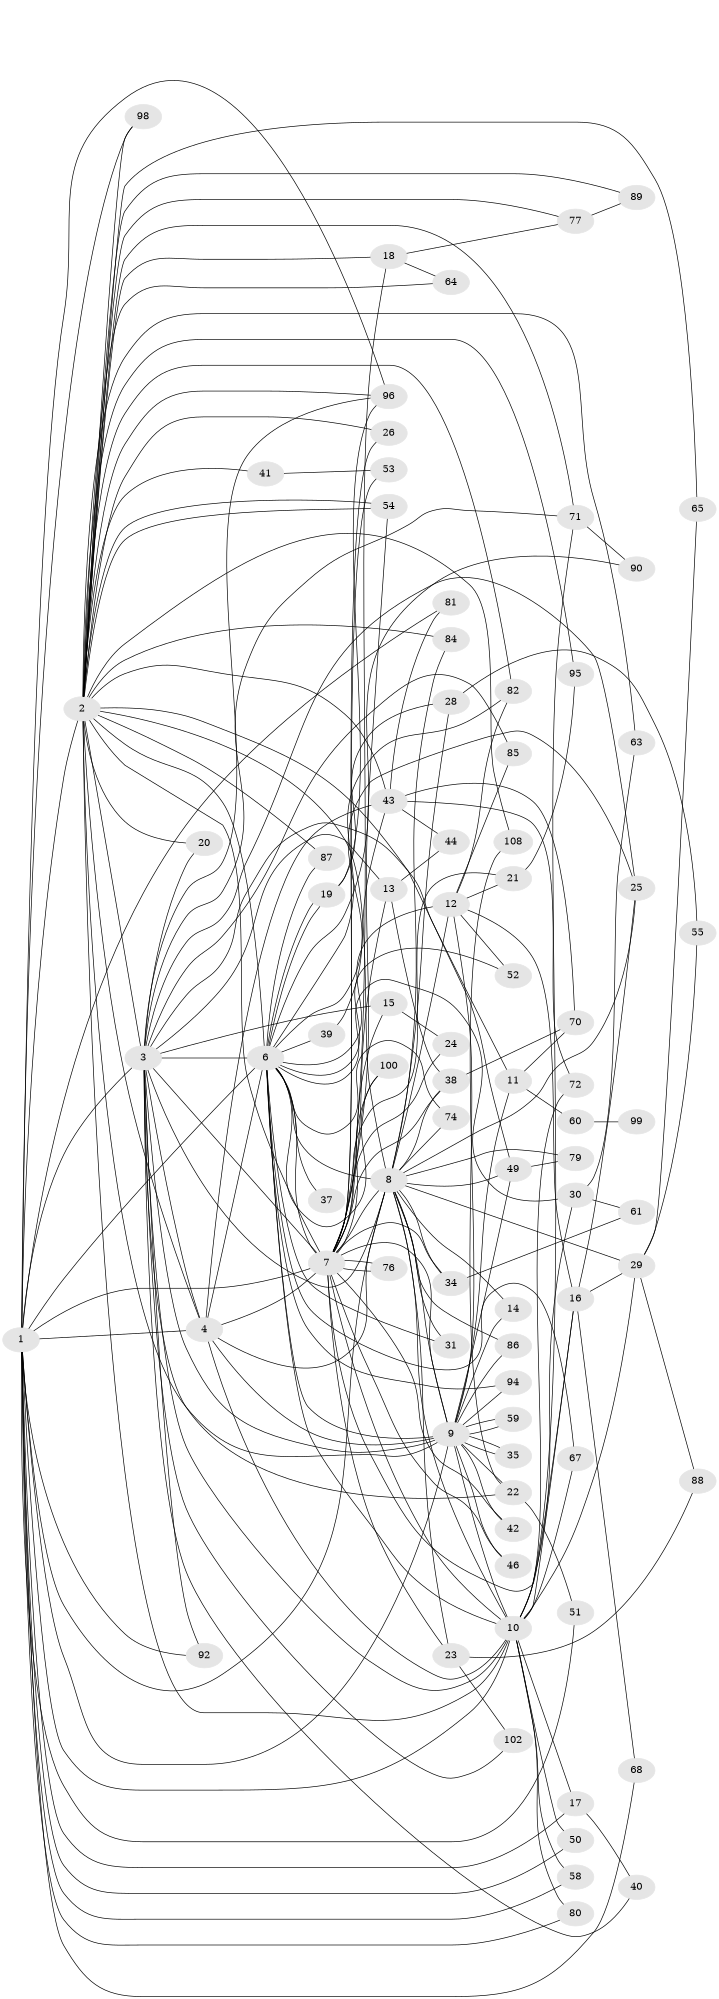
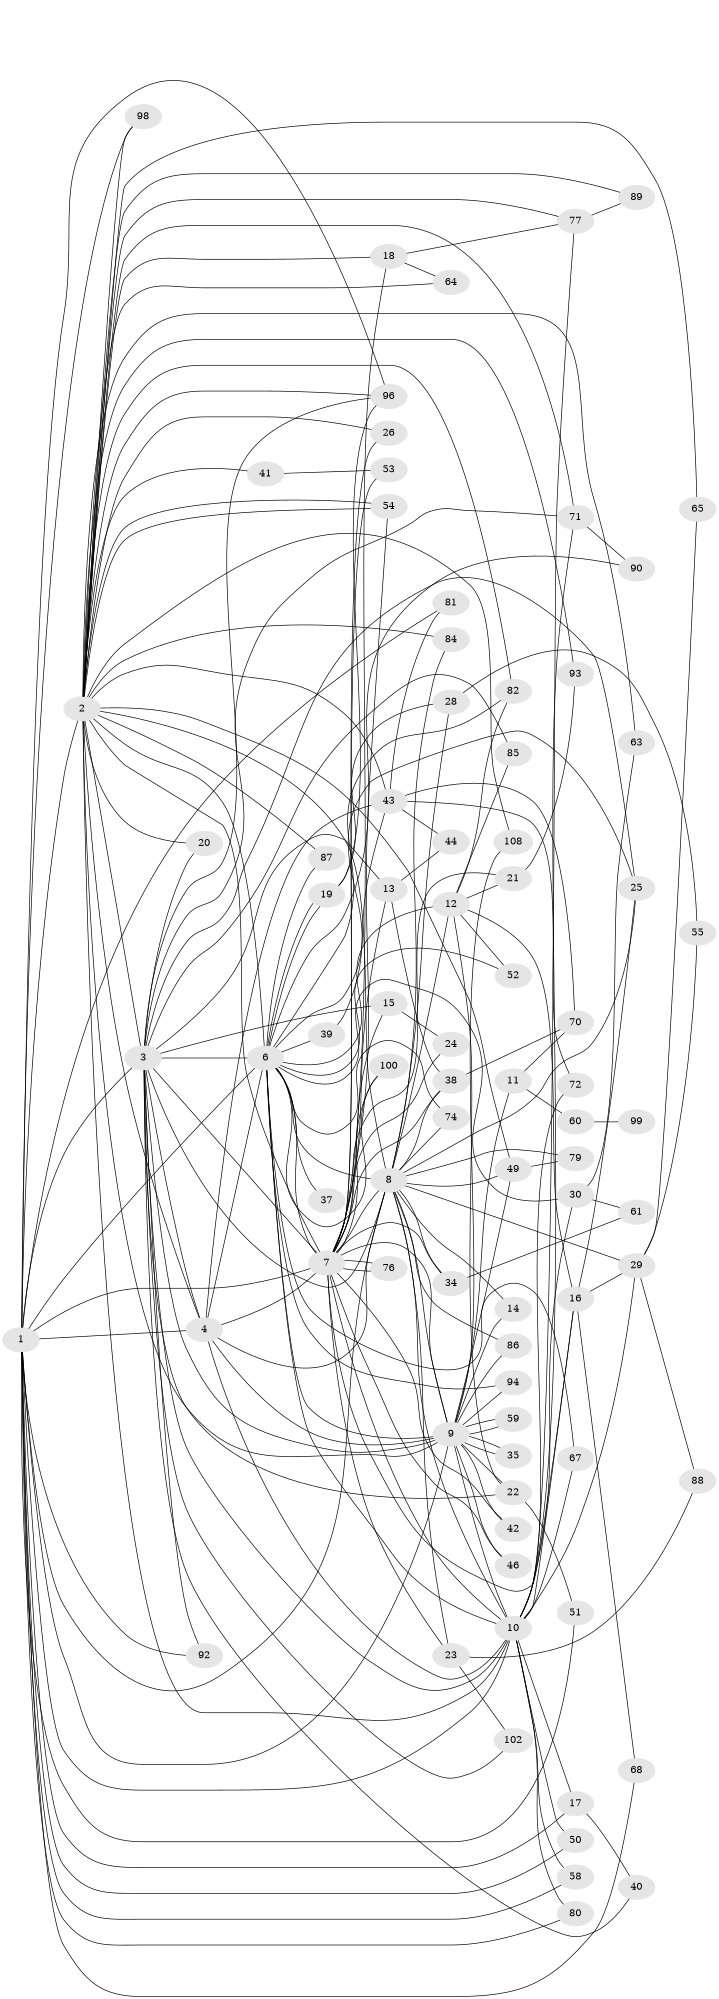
node "95": label "95" -> "93"
edge "3" -- "11": removed
edge "77" -- "10": added
node "31": removed
